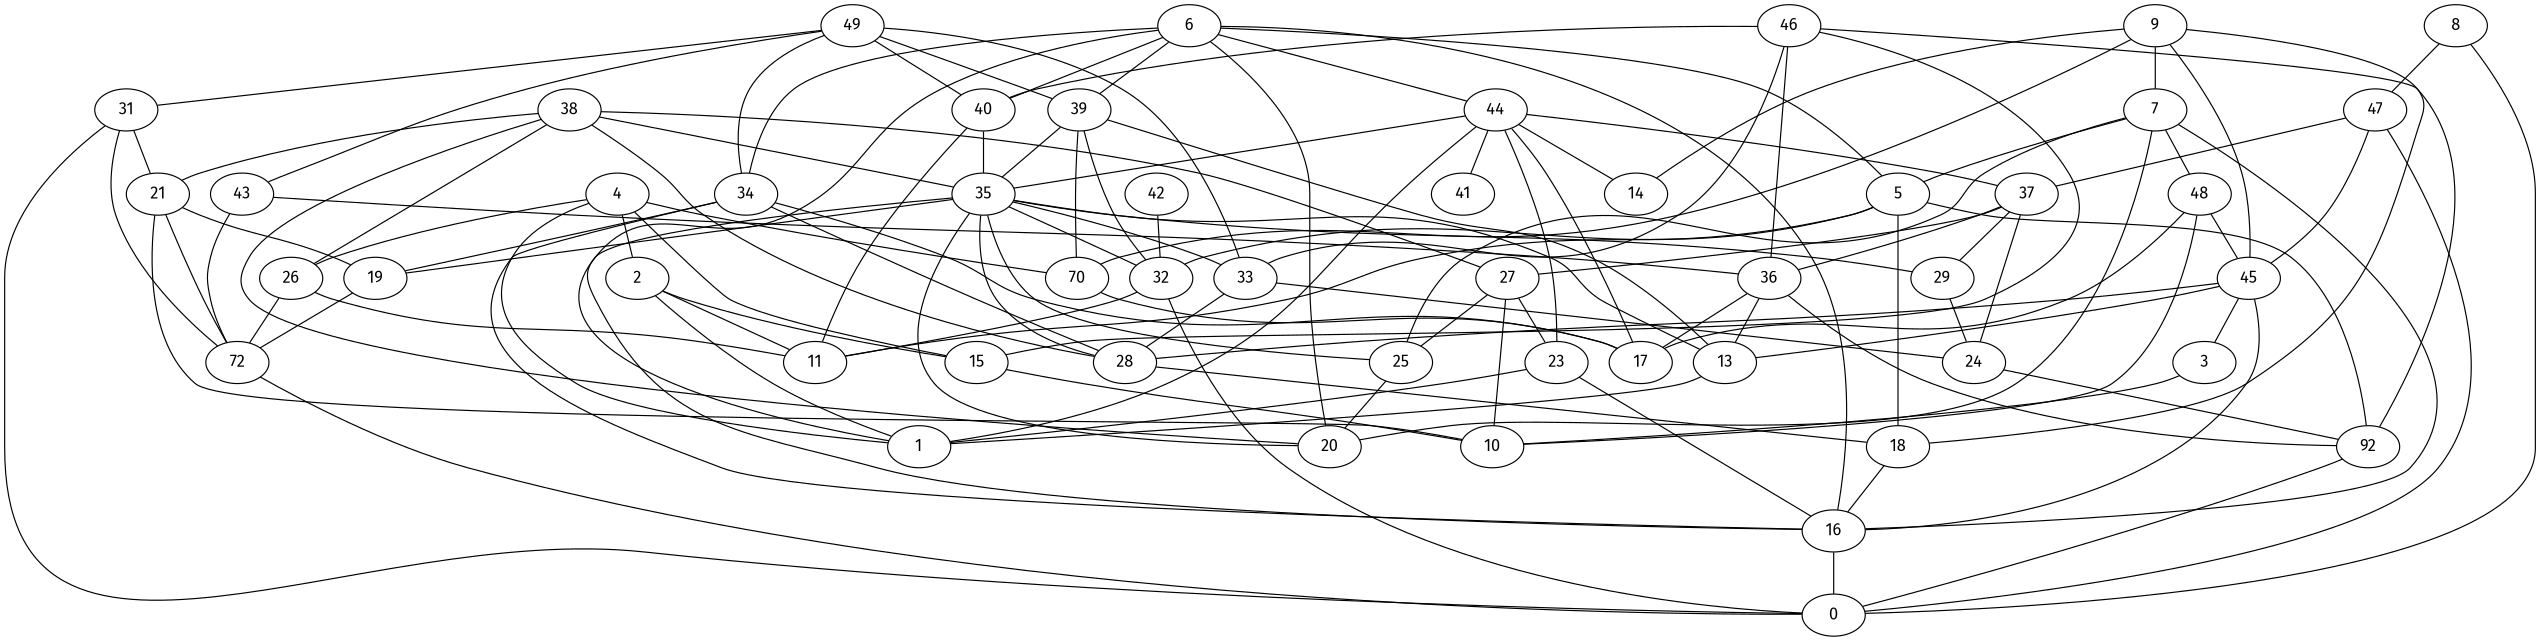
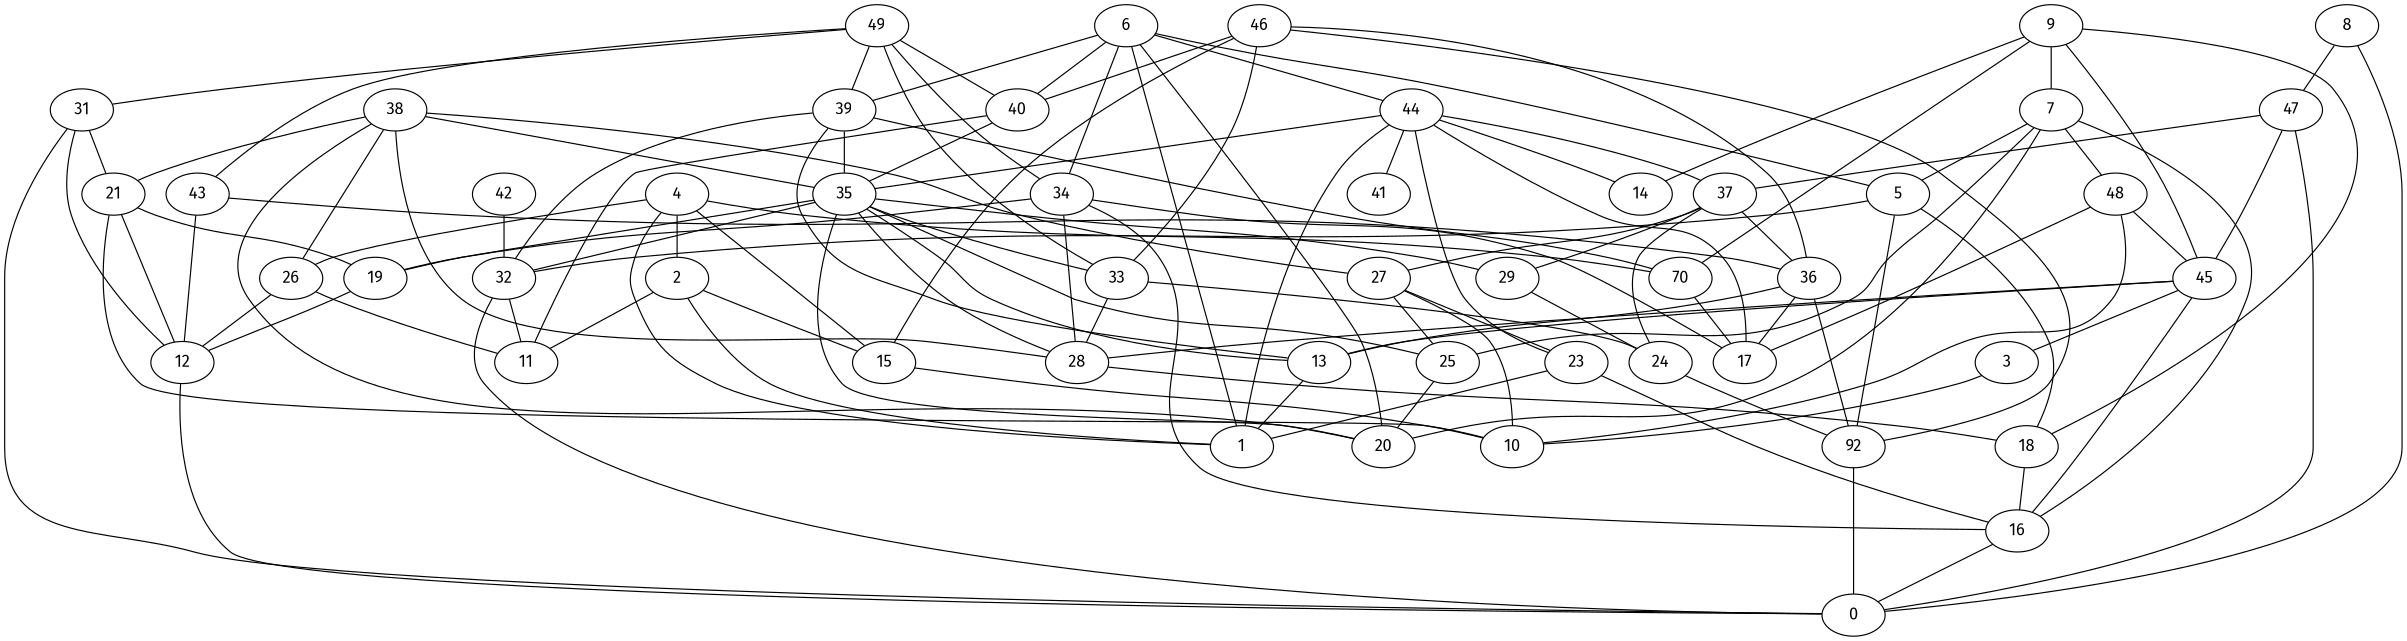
edge "6" -- "16": removed
edge "5" -- "11": removed
node "72": label "72" -> "12"
edge "35" -- "16": removed
